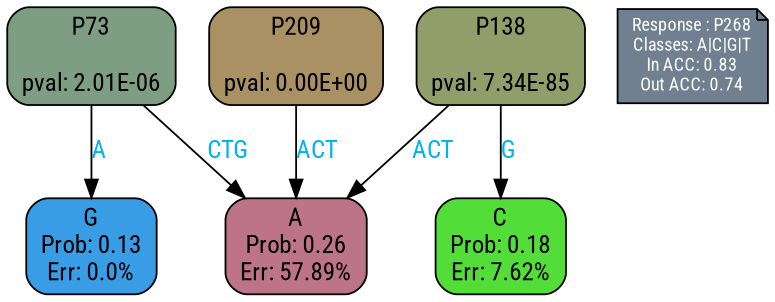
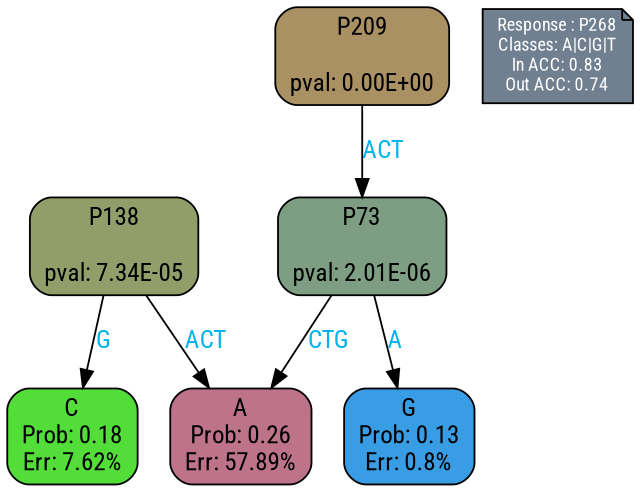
node "P138 pval: 7.34E-85": label "P138 pval: 7.34E-85" -> "P138 pval: 7.34E-05"
edge "P209 pval: 0.00E+00" -> "A Prob: 0.26 Err: 57.89%": now "P209 pval: 0.00E+00" -> "P73 pval: 2.01E-06"
node "G Prob: 0.13 Err: 0.0%": label "G Prob: 0.13 Err: 0.0%" -> "G Prob: 0.13 Err: 0.8%"
